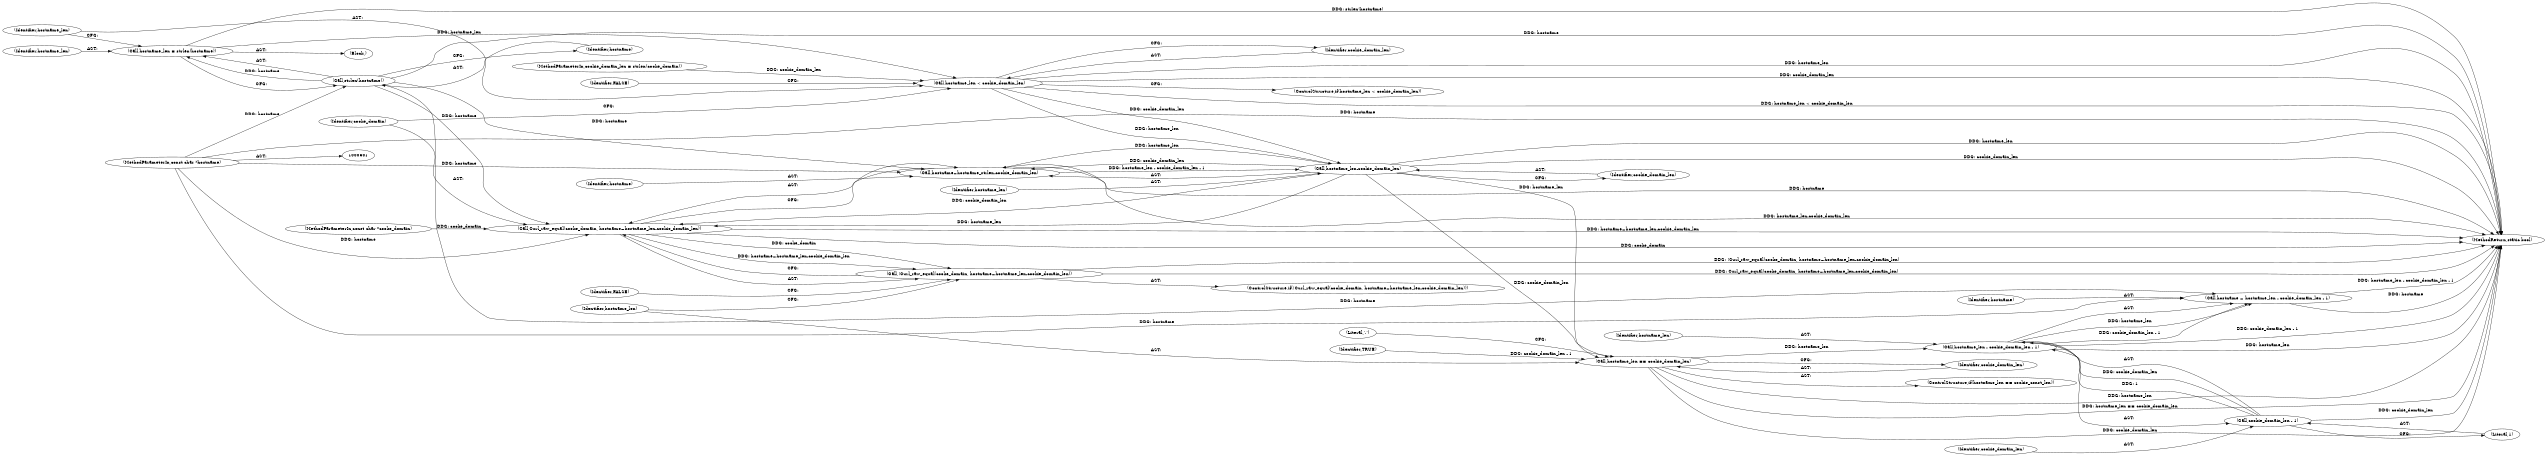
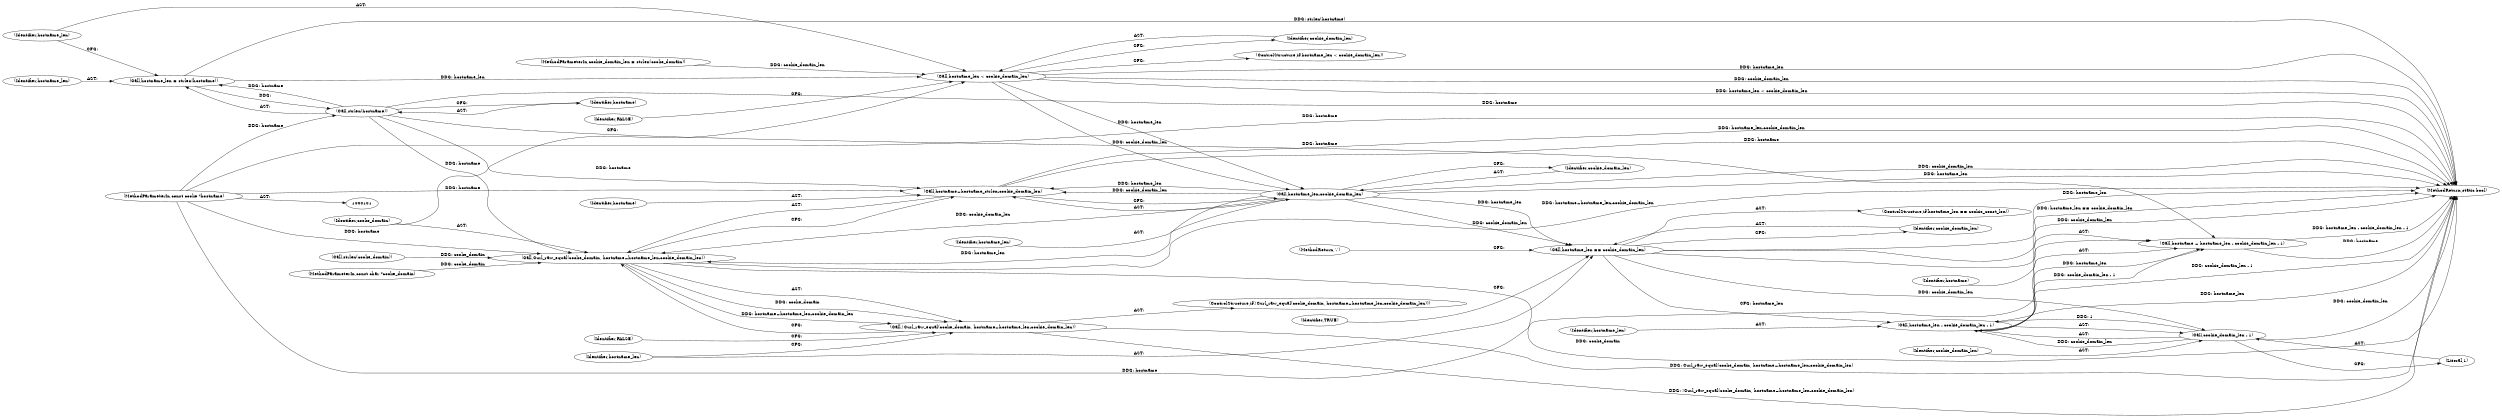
node "(Block,)": removed
edge "(Call,hostname_len = strlen(hostname))" -> "(Call,strlen(hostname))": label "CFG: " -> "DDG: "
node "1000501": label "1000501" -> "1000101"
node "(MethodParameterIn,const char *hostname)": label "(MethodParameterIn,const char *hostname)" -> "(MethodParameterIn,const cooke *hostname)"
edge "(Call,hostname+hostname_strlen-cookie_domain_len)" -> "(Call,hostname_len-cookie_domain_len)": label "DDG: hostname_len - cookie_domain_len - 1" -> "CFG: "
node "(Call,strlen(cooke_domain))": added
edge "(Call,hostname_len == cookie_domain_len)" -> "(Call,cookie_domain_len - 1)": added, label "DDG: cookie_domain_len"
node "(Literal,'.')": label "(Literal,'.')" -> "(MethodReturn,'.')"
edge "(Call,hostname_len == cookie_domain_len)" -> "(Call,hostname_len - cookie_domain_len - 1)": label "DDG: hostname_len" -> "CFG: hostname_len"
edge "(Identifier,TRUE)" -> "(Call,hostname_len == cookie_domain_len)": label "DDG: cookie_domain_len - 1" -> "CFG: "
